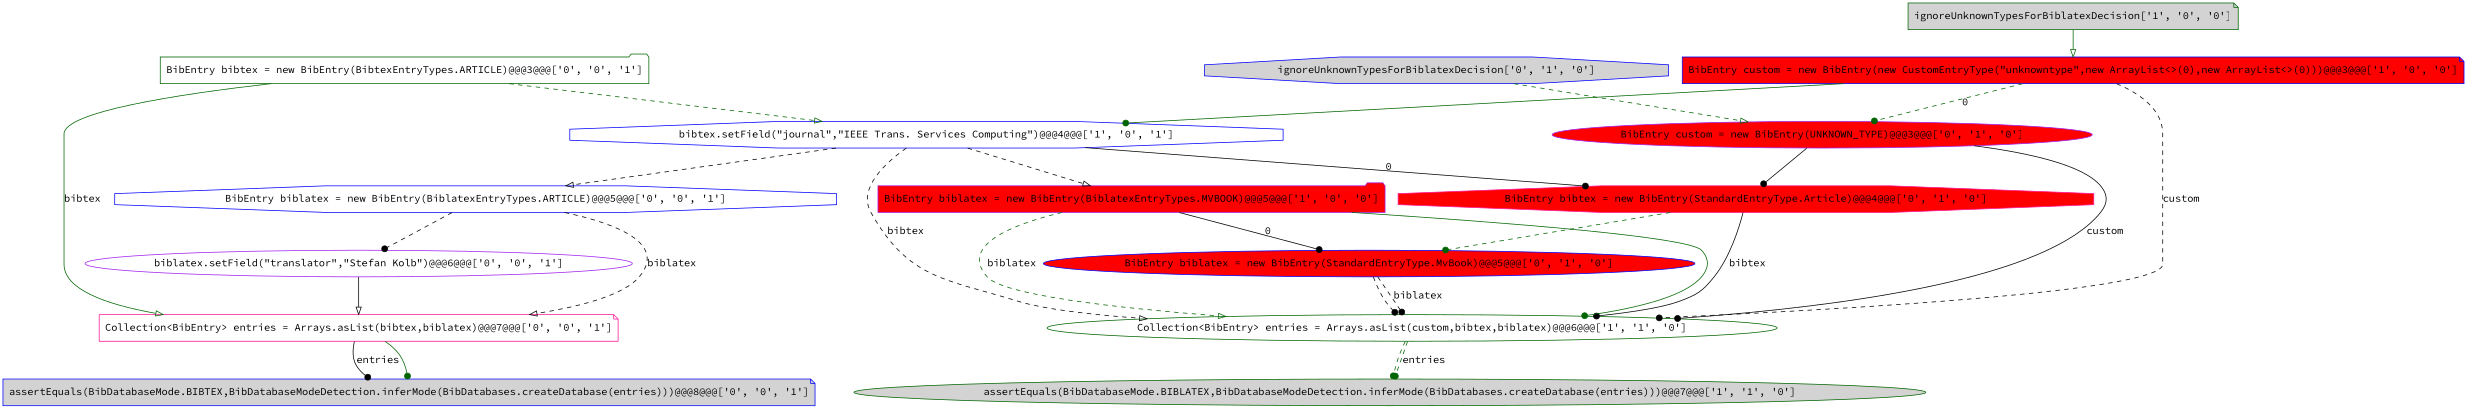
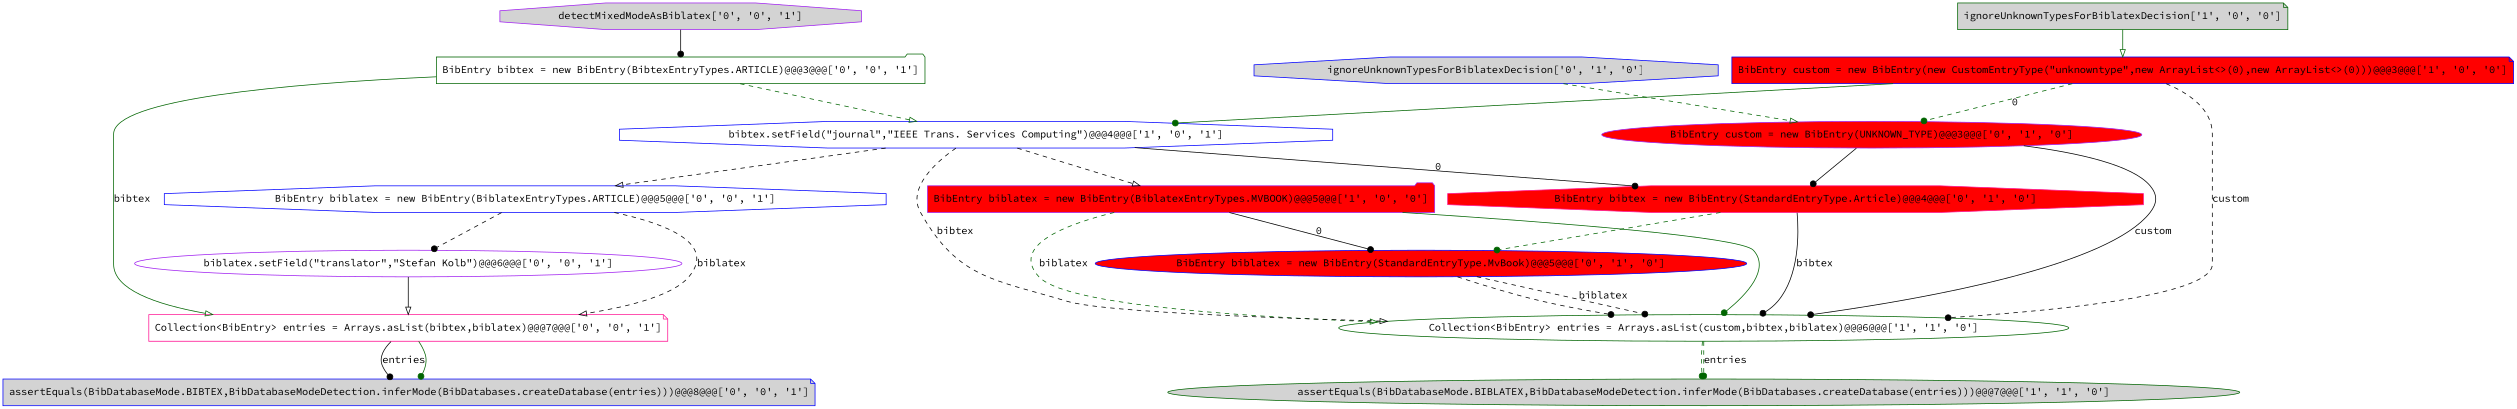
node "detectMixedModeAsBiblatex['0', '0', '1']": added
